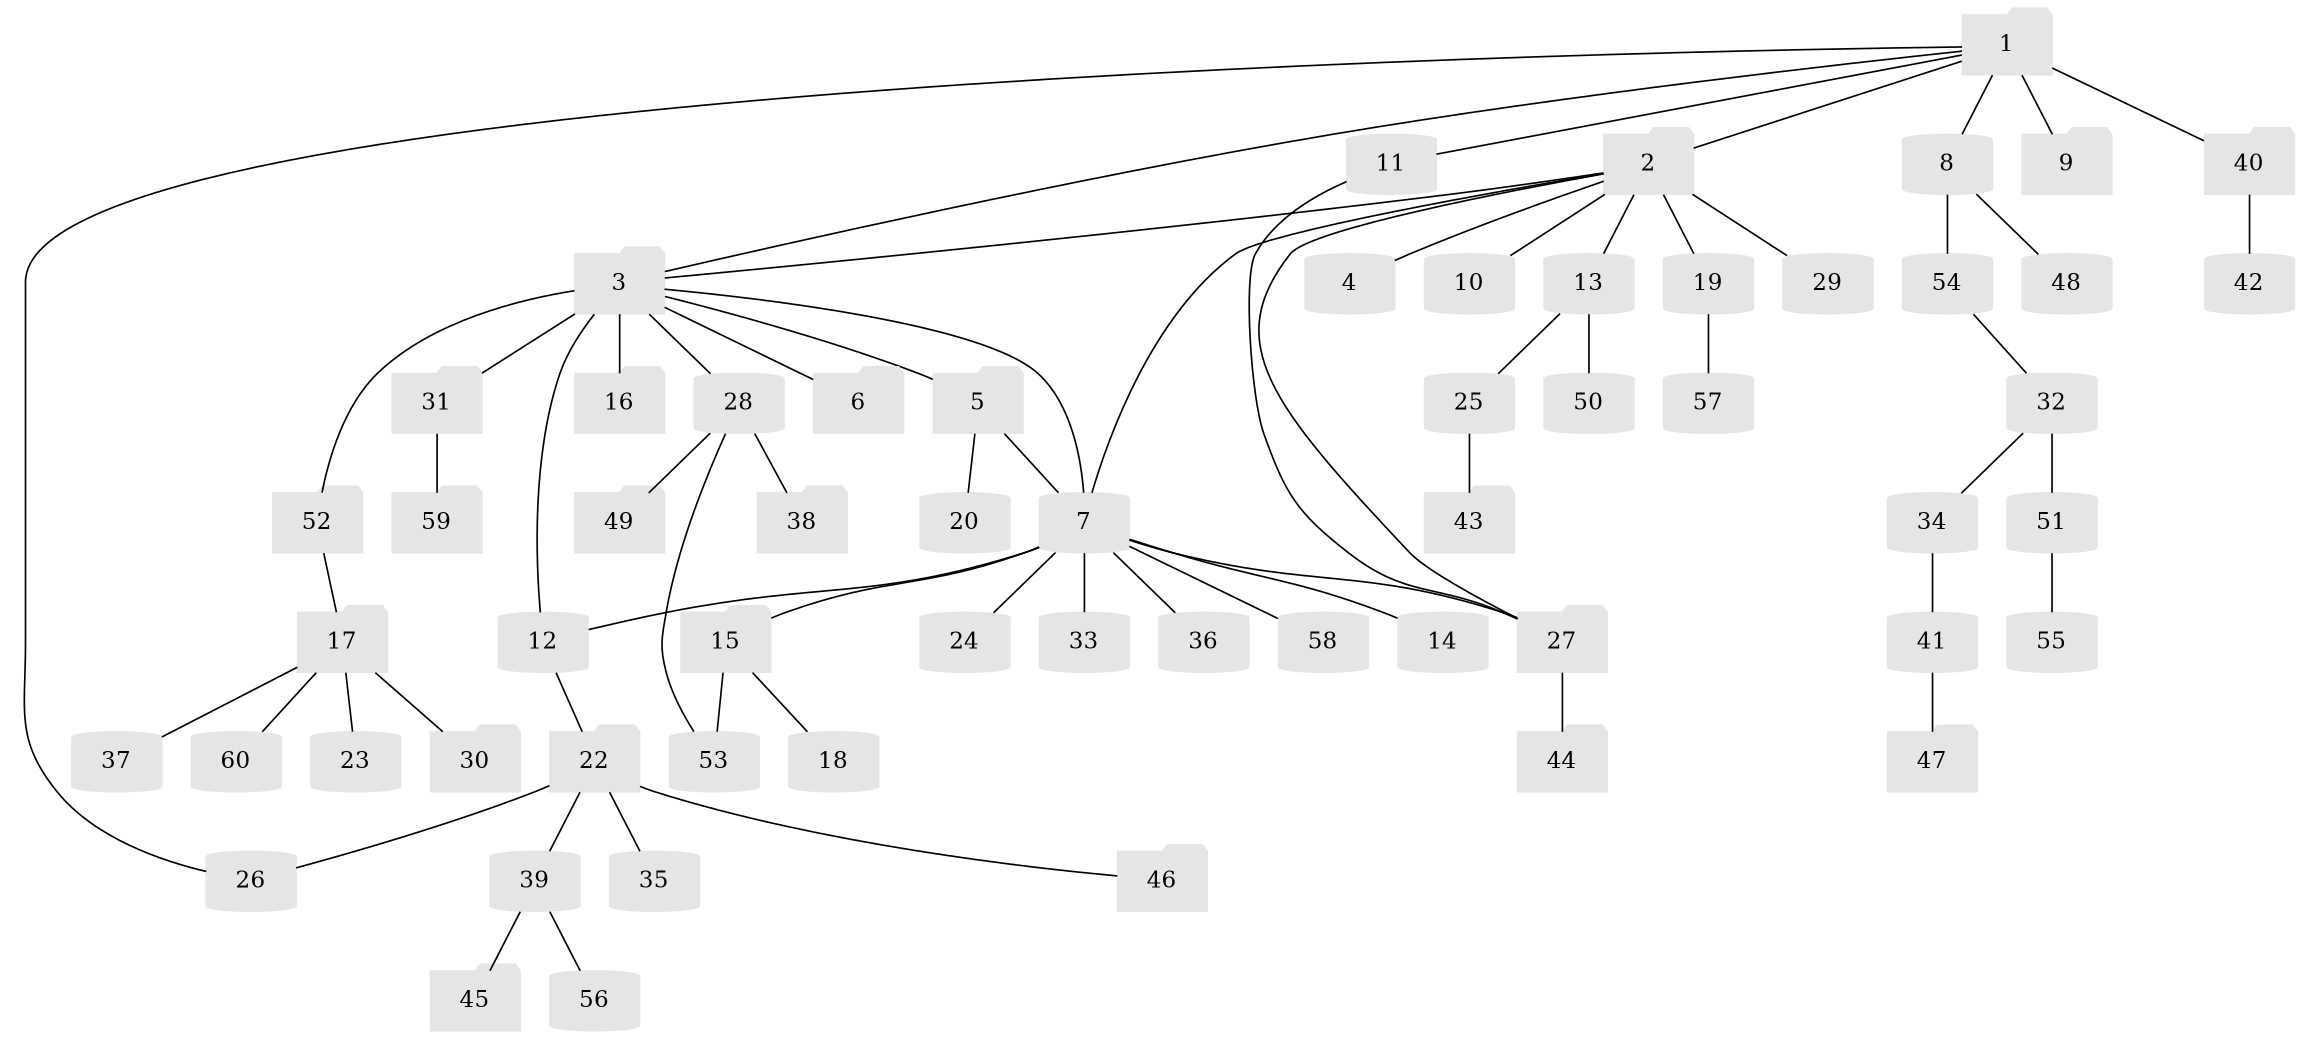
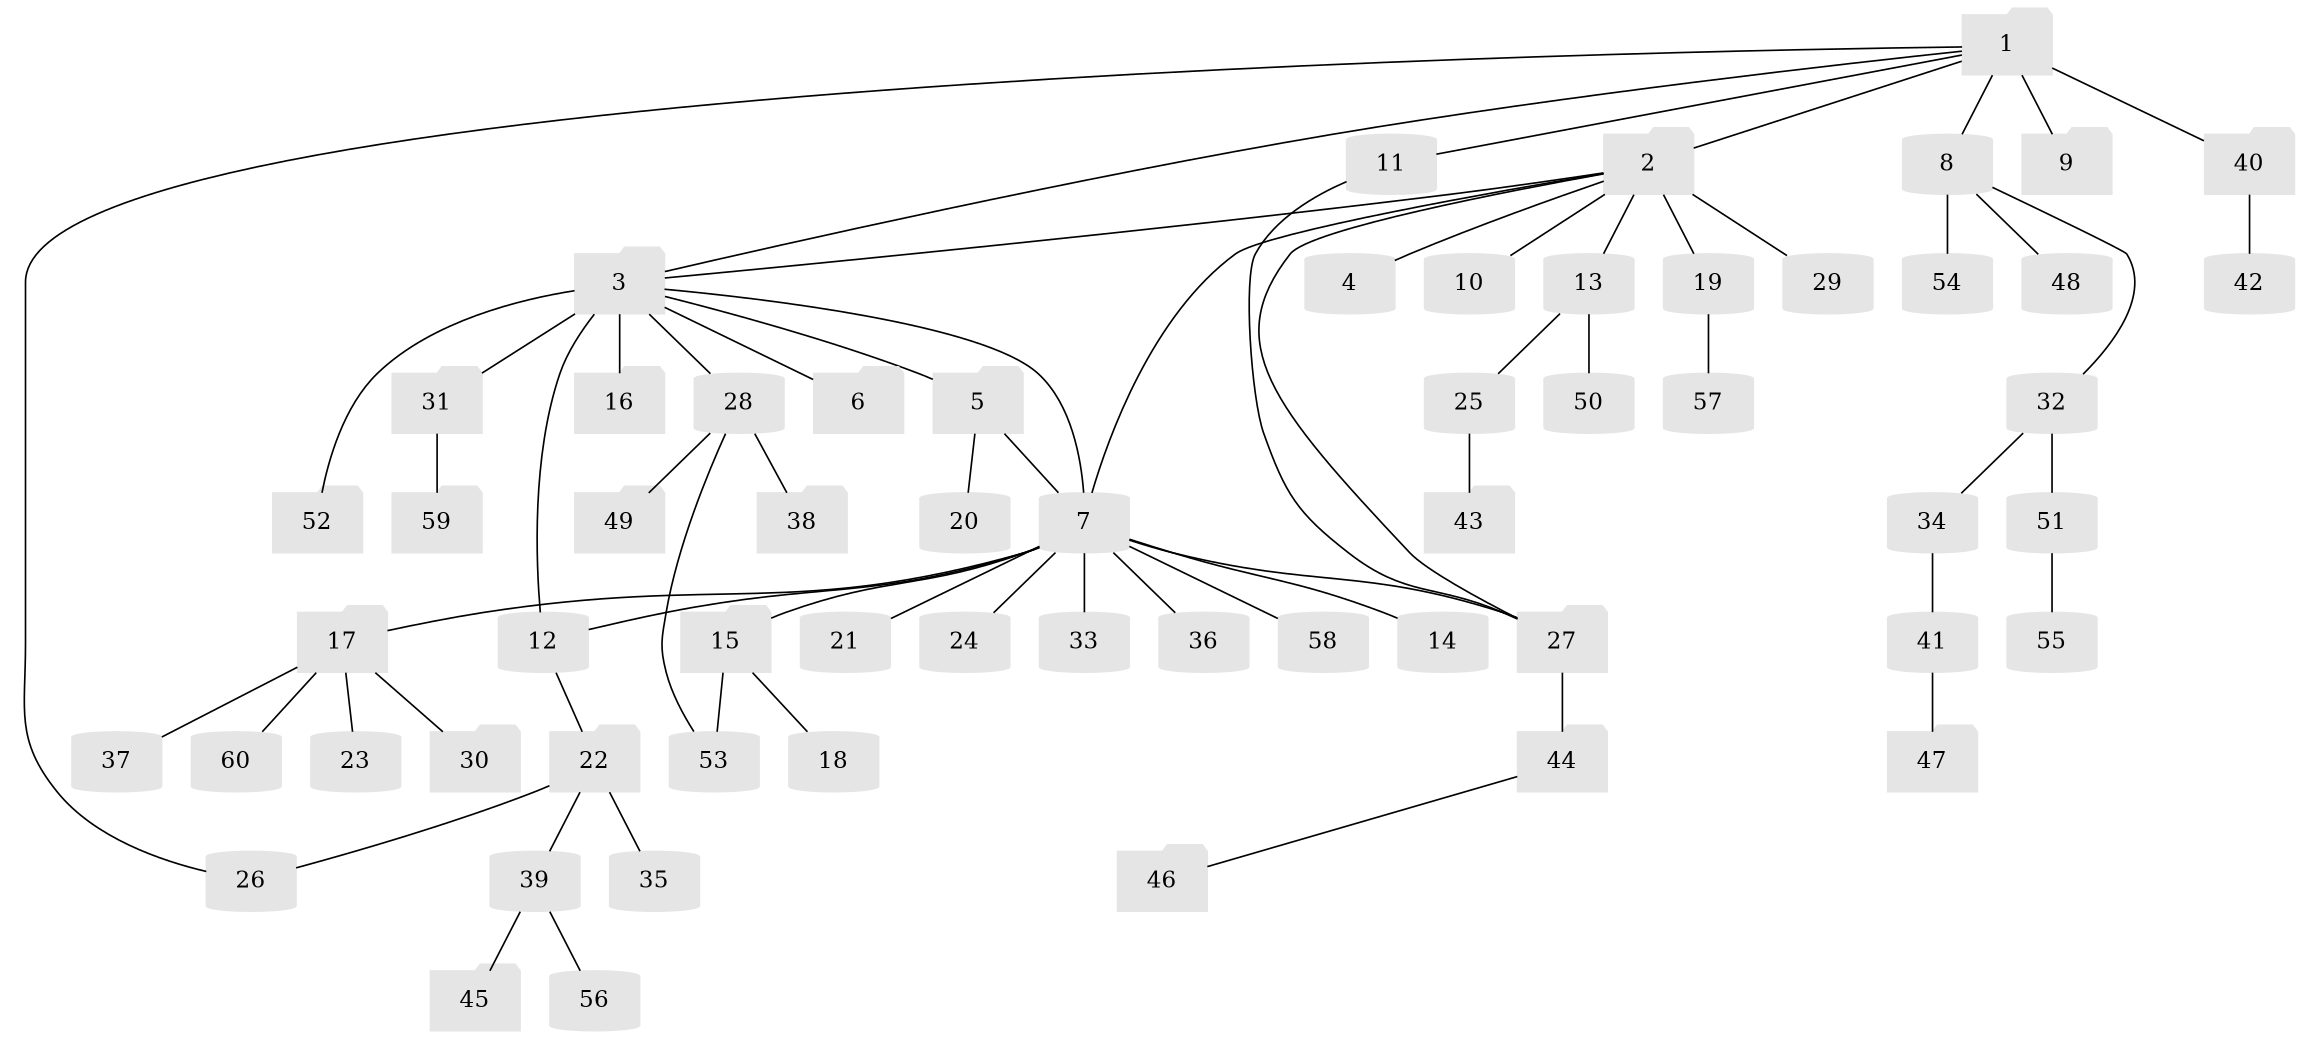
edge "54" -- "32": now "8" -- "32"
edge "52" -- "17": now "7" -- "17"
node "21": added
edge "22" -- "46": now "44" -- "46"
